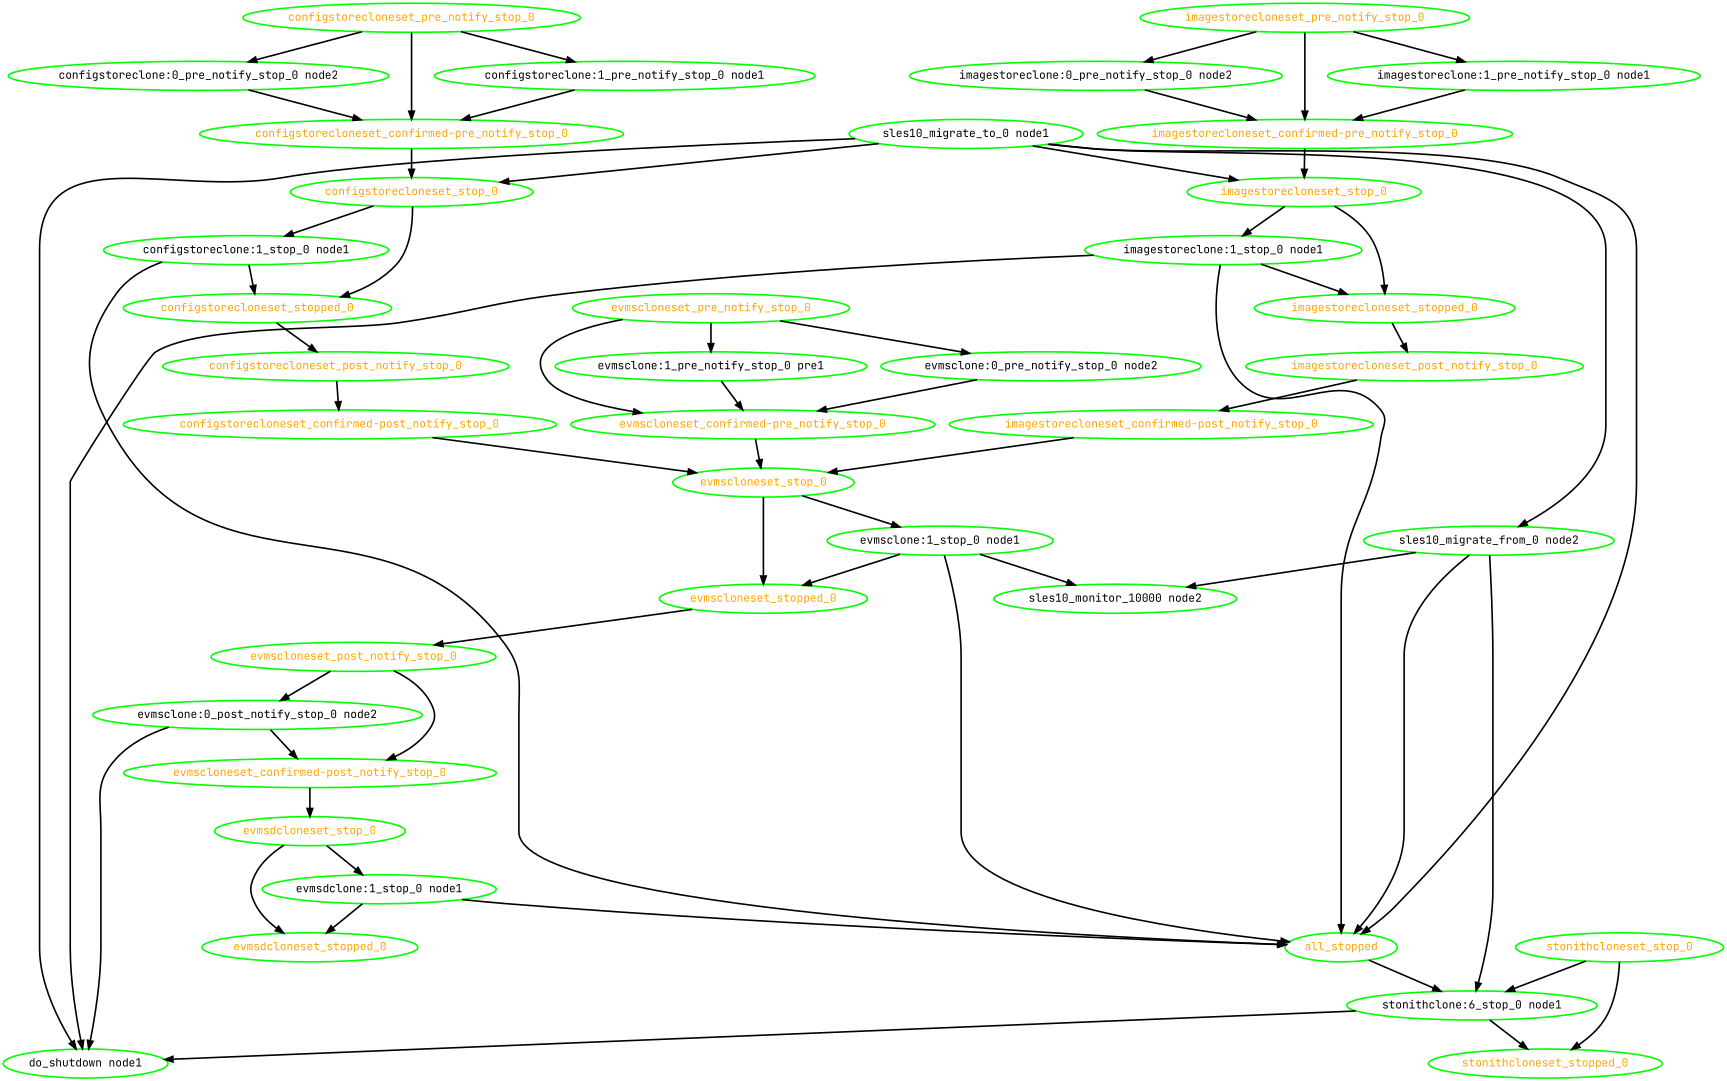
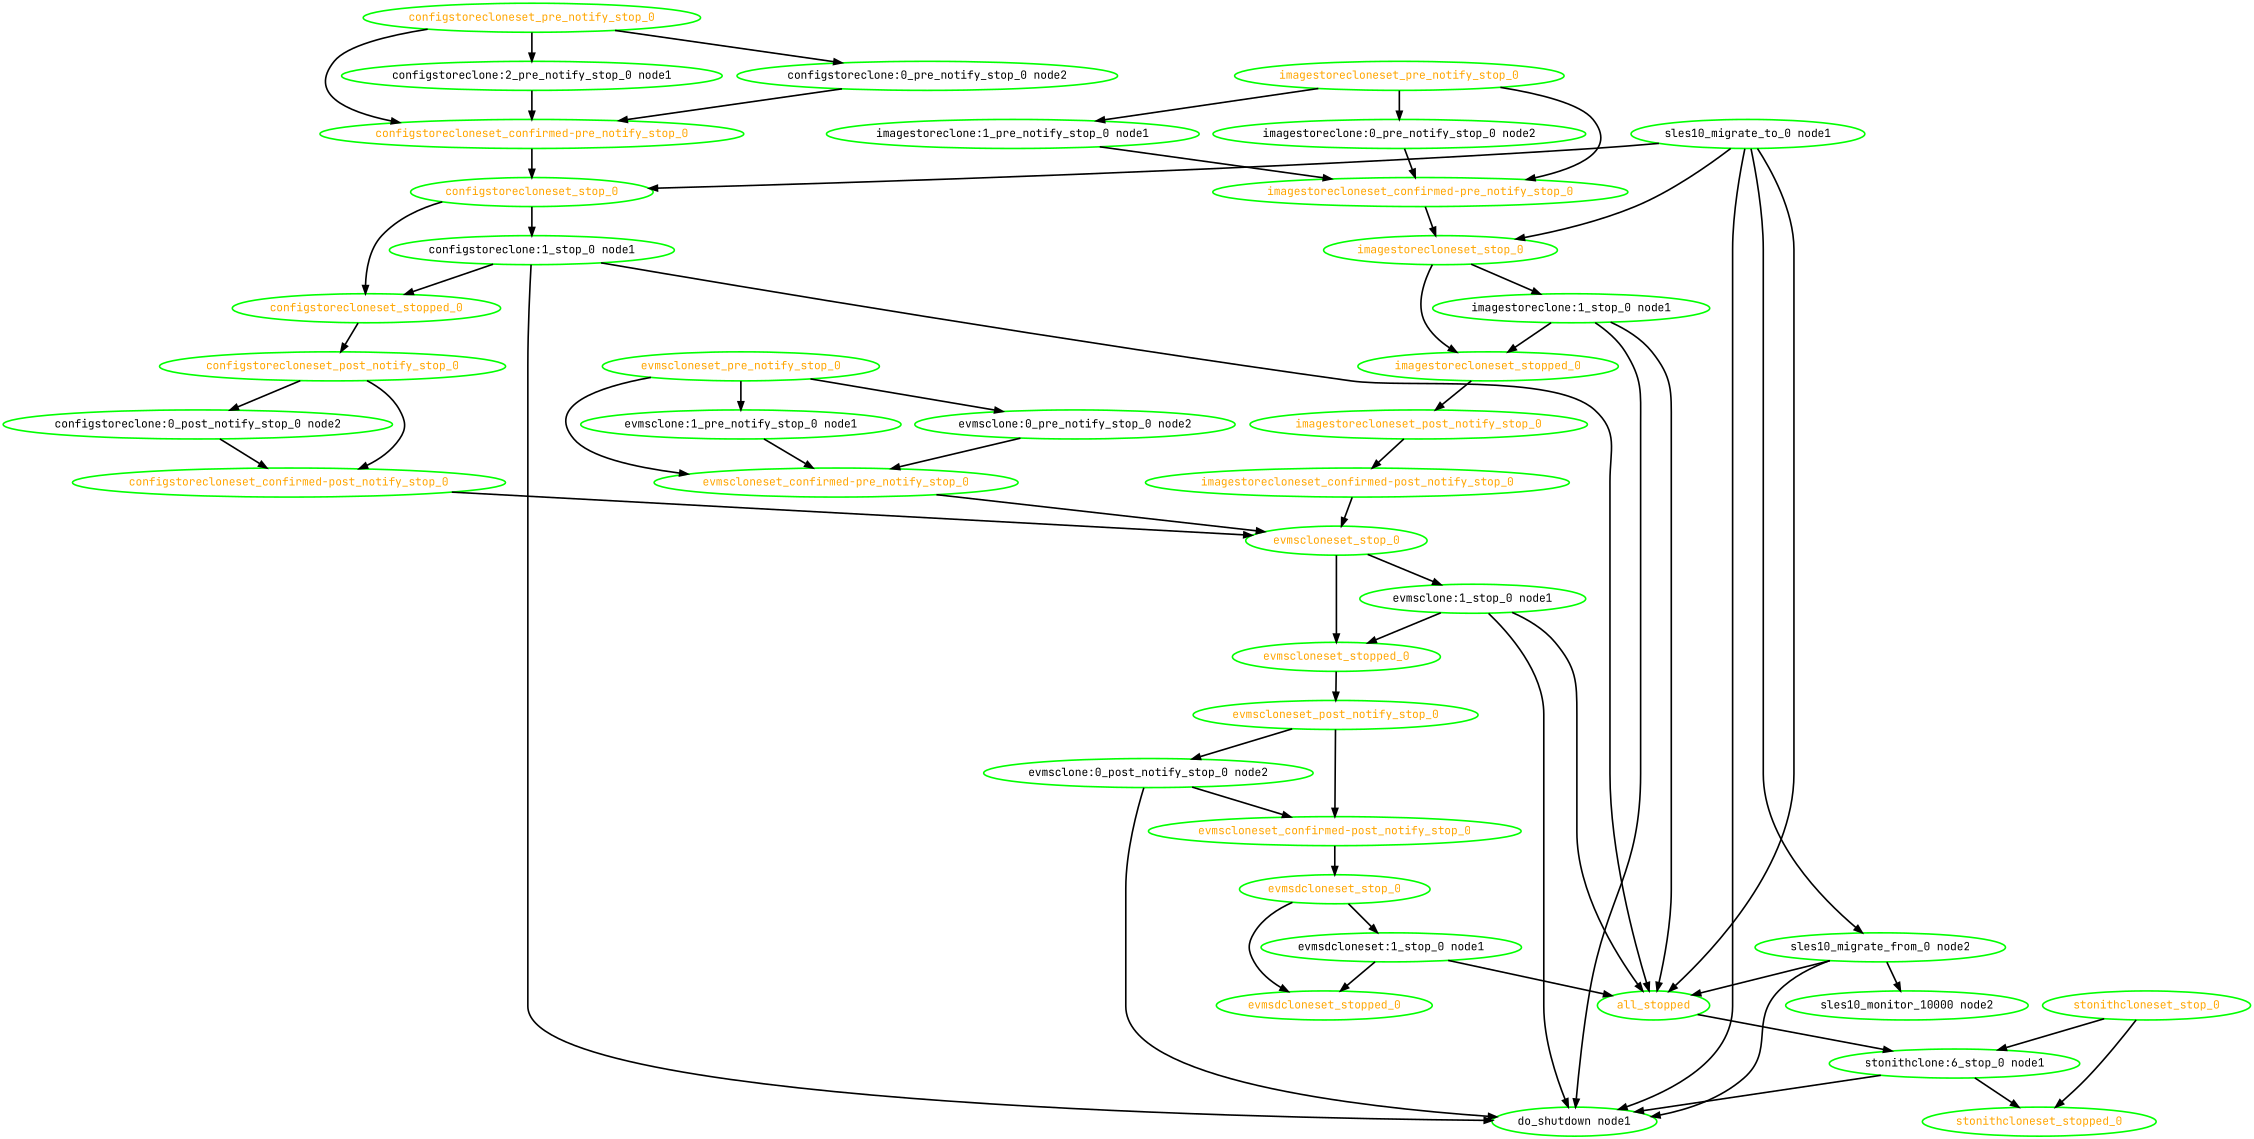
node "configstoreclone:1_pre_notify_stop_0 node1": label "configstoreclone:1_pre_notify_stop_0 node1" -> "configstoreclone:2_pre_notify_stop_0 node1"
node "evmsclone:1_pre_notify_stop_0 pre1": label "evmsclone:1_pre_notify_stop_0 pre1" -> "evmsclone:1_pre_notify_stop_0 node1"
node "configstoreclone:0_post_notify_stop_0 node2": added
edge "evmsclone:1_stop_0 node1" -> "sles10_monitor_10000 node2": now "evmsclone:1_stop_0 node1" -> "do_shutdown node1"
edge "sles10_migrate_from_0 node2" -> "stonithclone:6_stop_0 node1": now "sles10_migrate_from_0 node2" -> "do_shutdown node1"
node "evmsdclone:1_stop_0 node1": label "evmsdclone:1_stop_0 node1" -> "evmsdcloneset:1_stop_0 node1"
edge "configstoreclone:1_stop_0 node1" -> "do_shutdown node1": added
